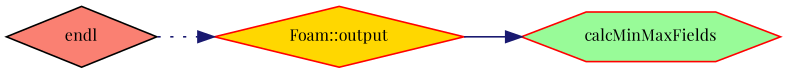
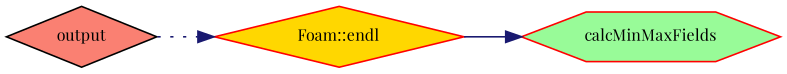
node "endl": label "endl" -> "output"
node "Foam::output": label "Foam::output" -> "Foam::endl"
